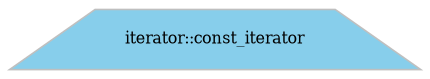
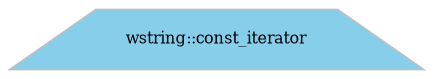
node "iterator::const_iterator": label "iterator::const_iterator" -> "wstring::const_iterator"
